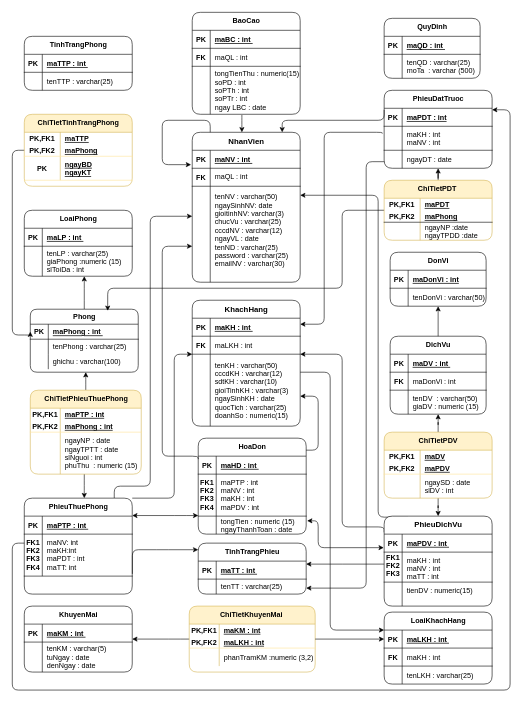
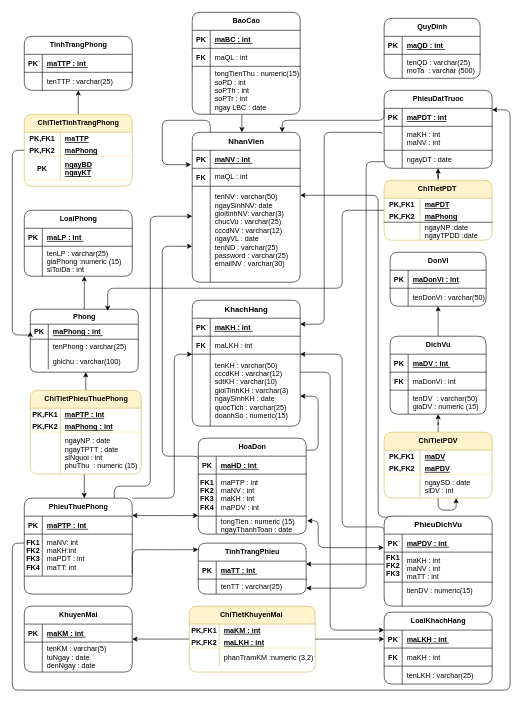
edge "ChiTietTinhTrangPhong" -> "TinhTrangPhong": added
edge "ChiTietPDV" -> "PhieuDichVu": now "ChiTietPDV" -> "ngaySD : date slDV : int"
